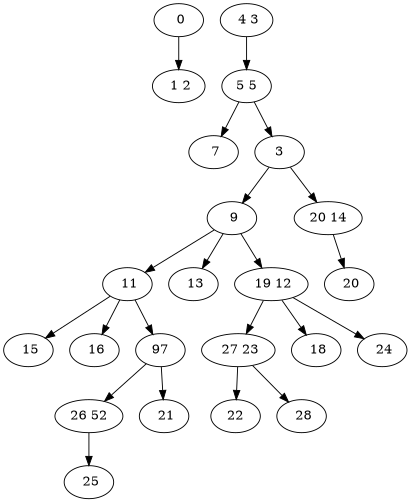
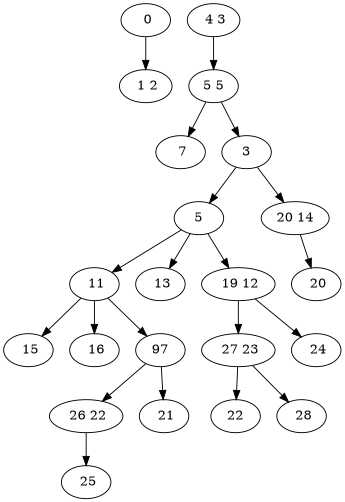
node "9": label "9" -> "5"
node "18": removed
node "26 52": label "26 52" -> "26 22"
